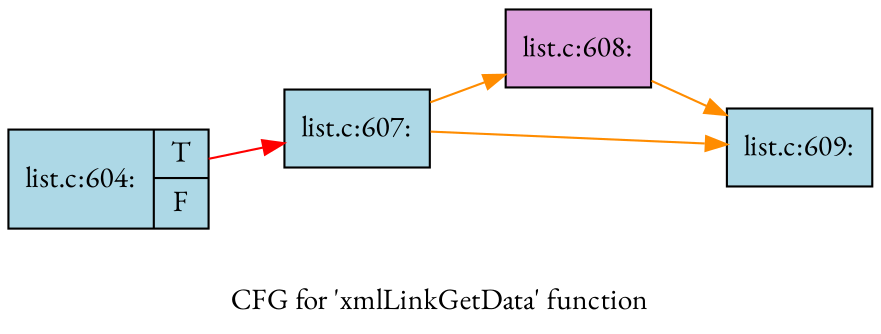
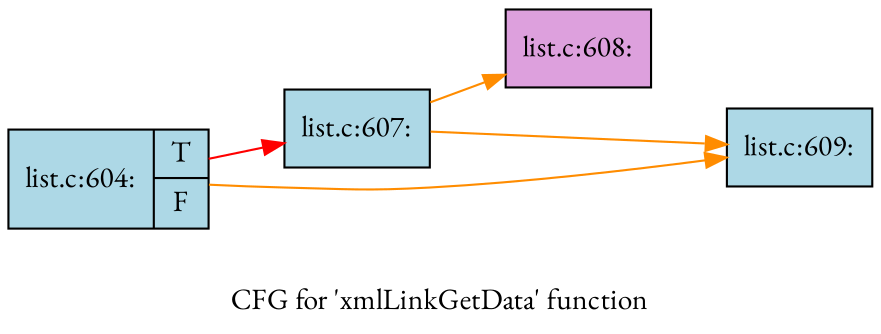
edge "list.c:608:" -> "list.c:609:": now "list.c:604:" -> "list.c:609:"
